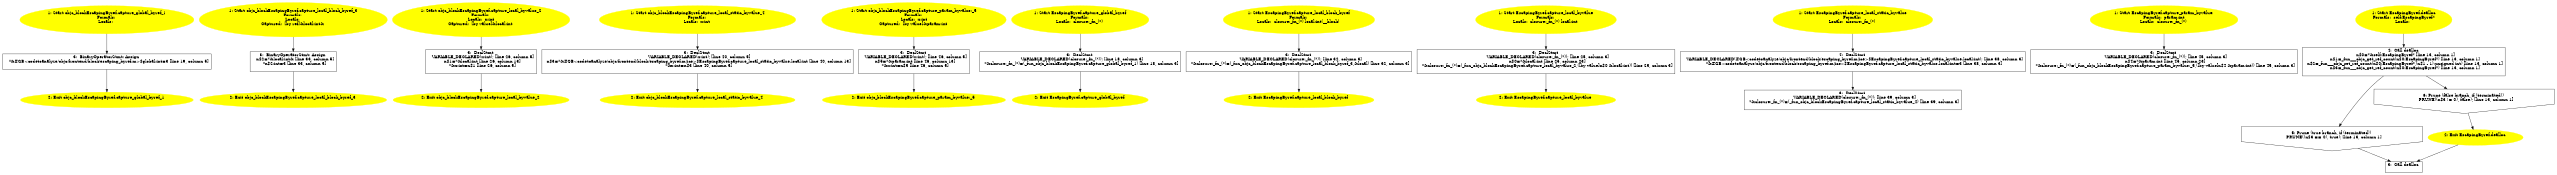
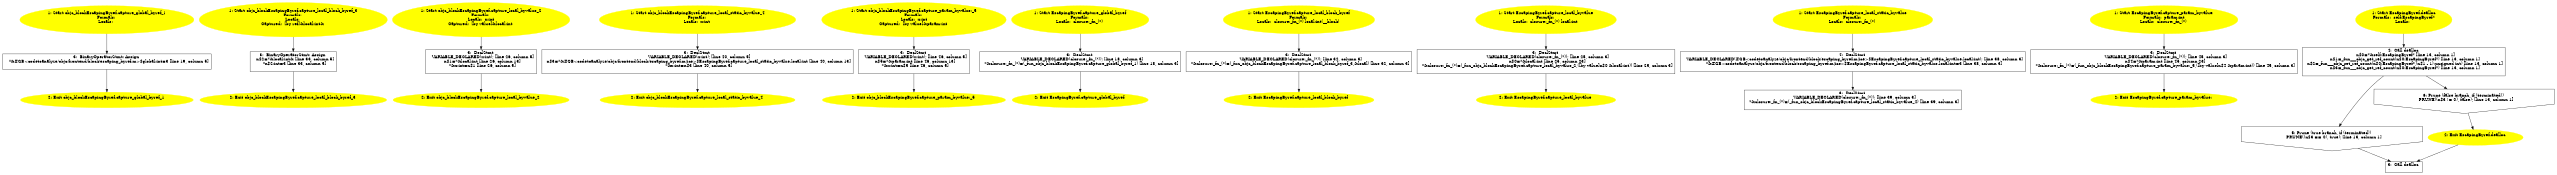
node "2: Exit EscapingByref.capture_param_byvalue:": added
